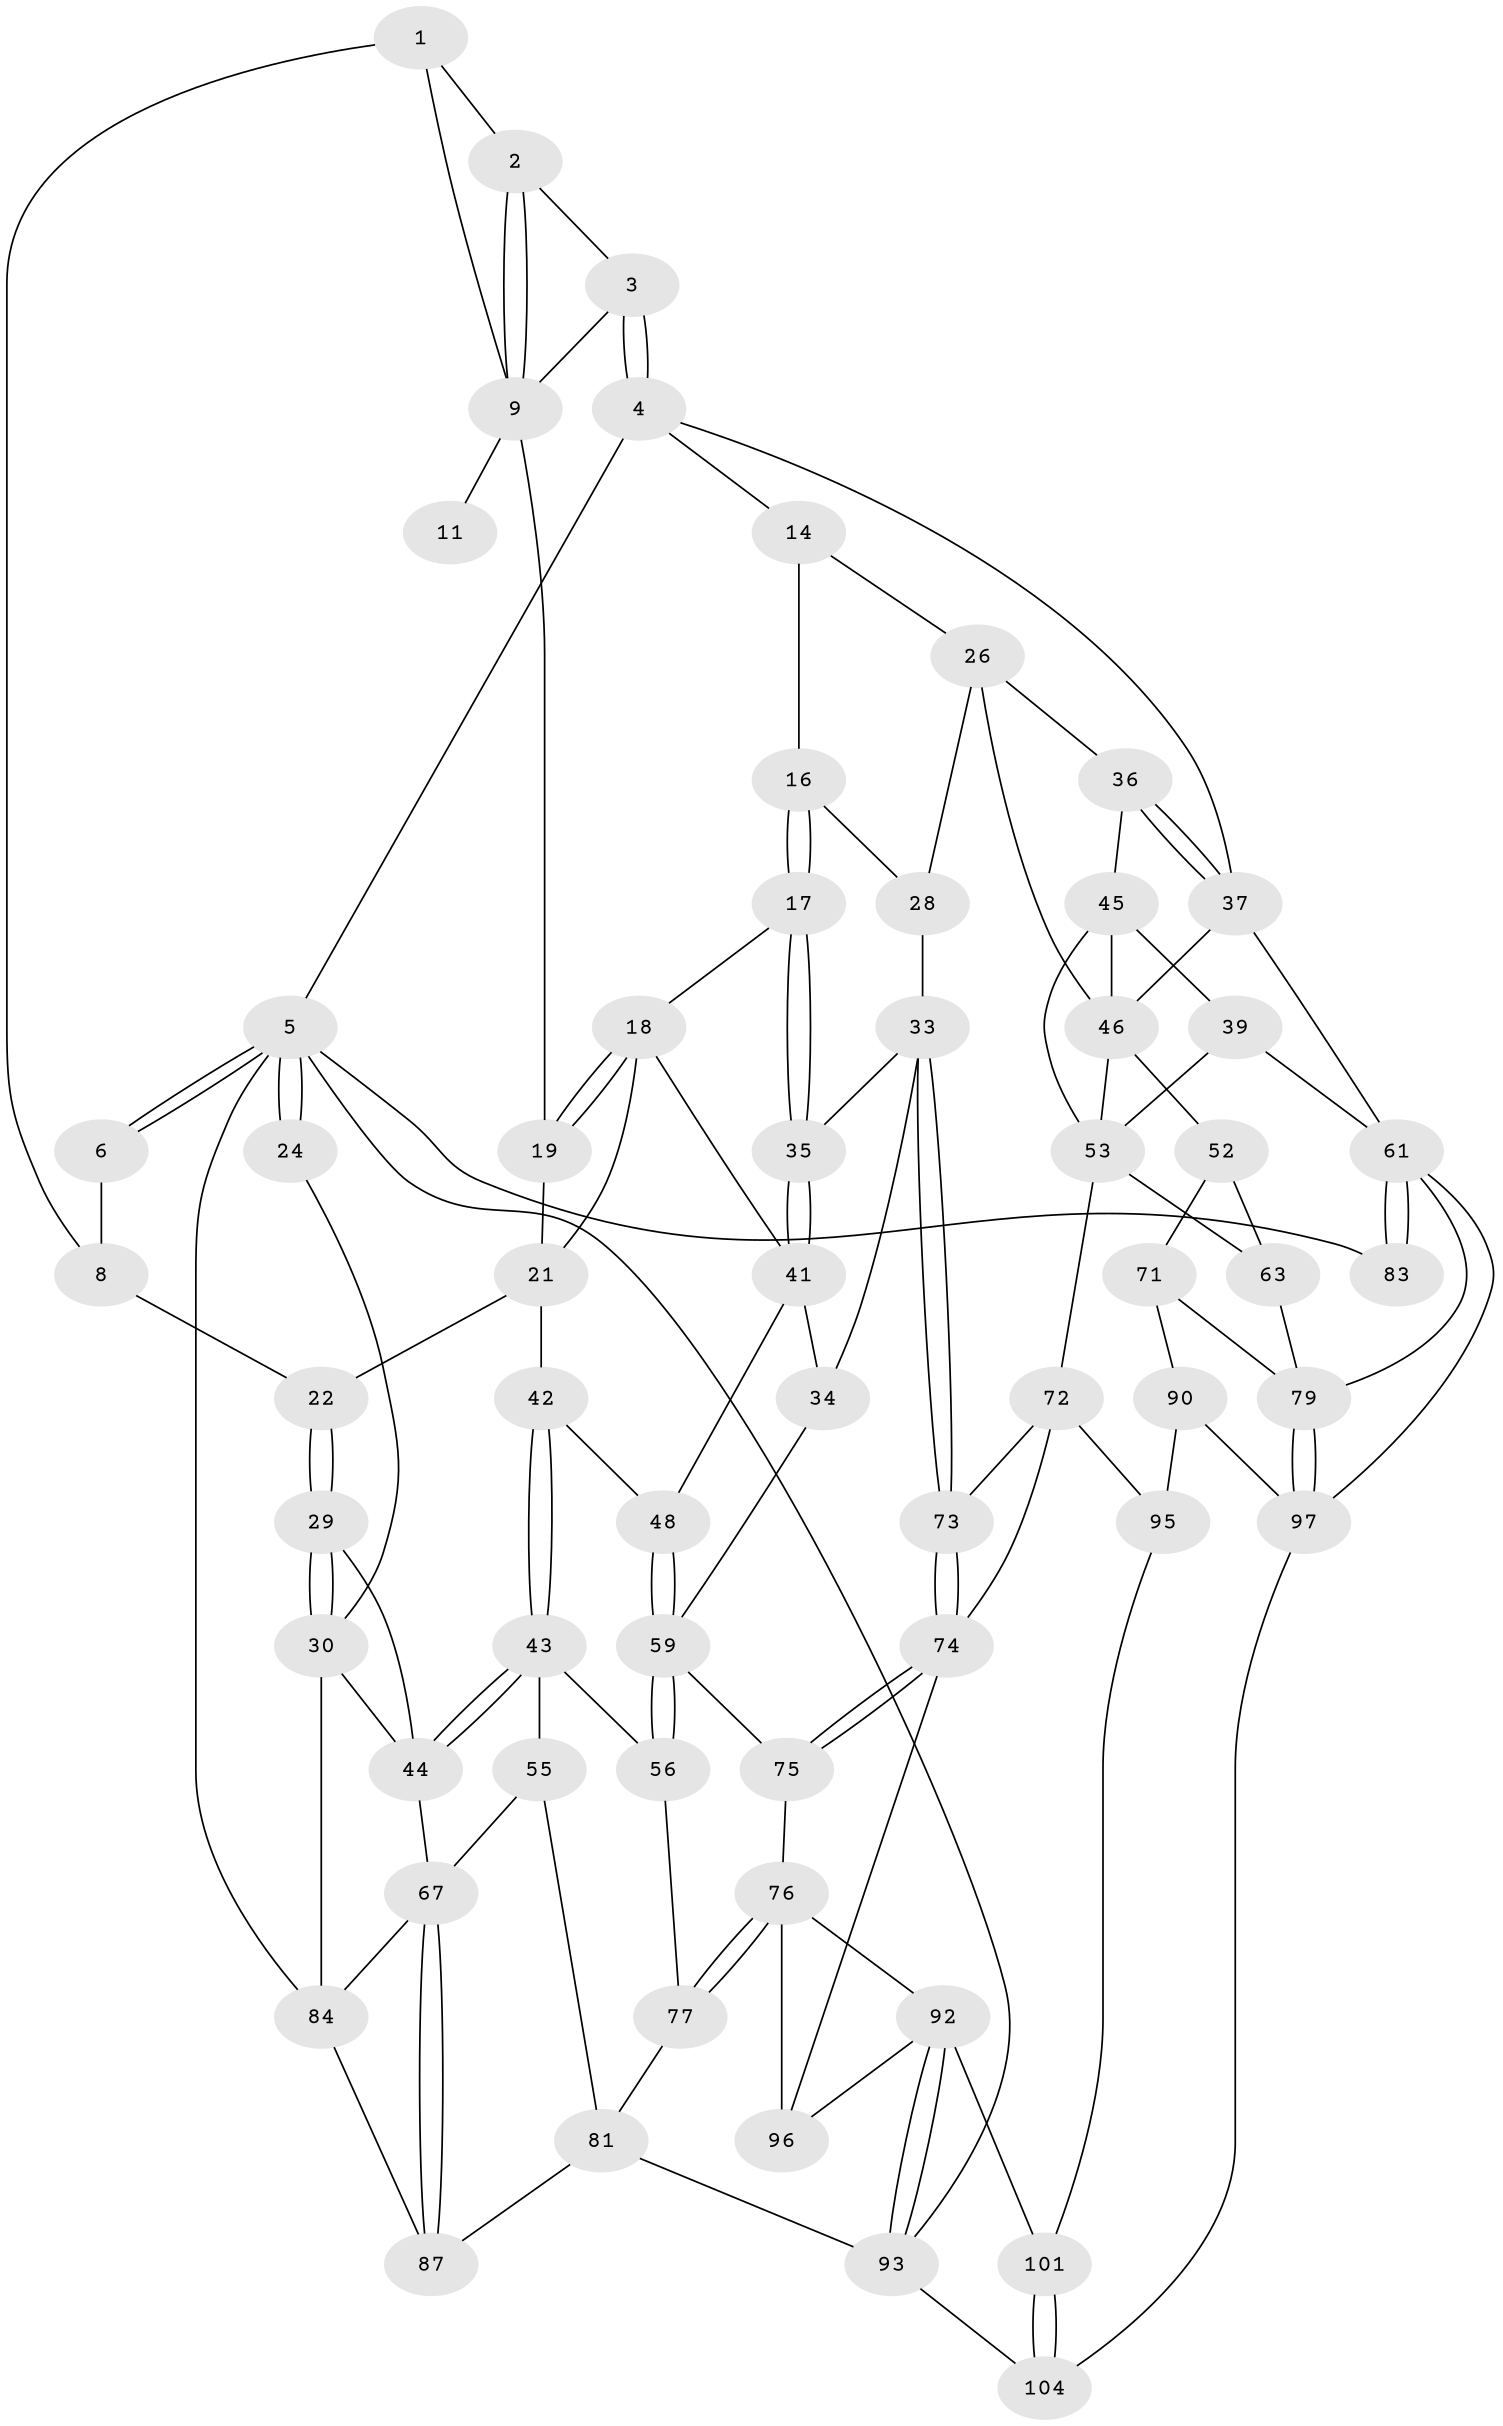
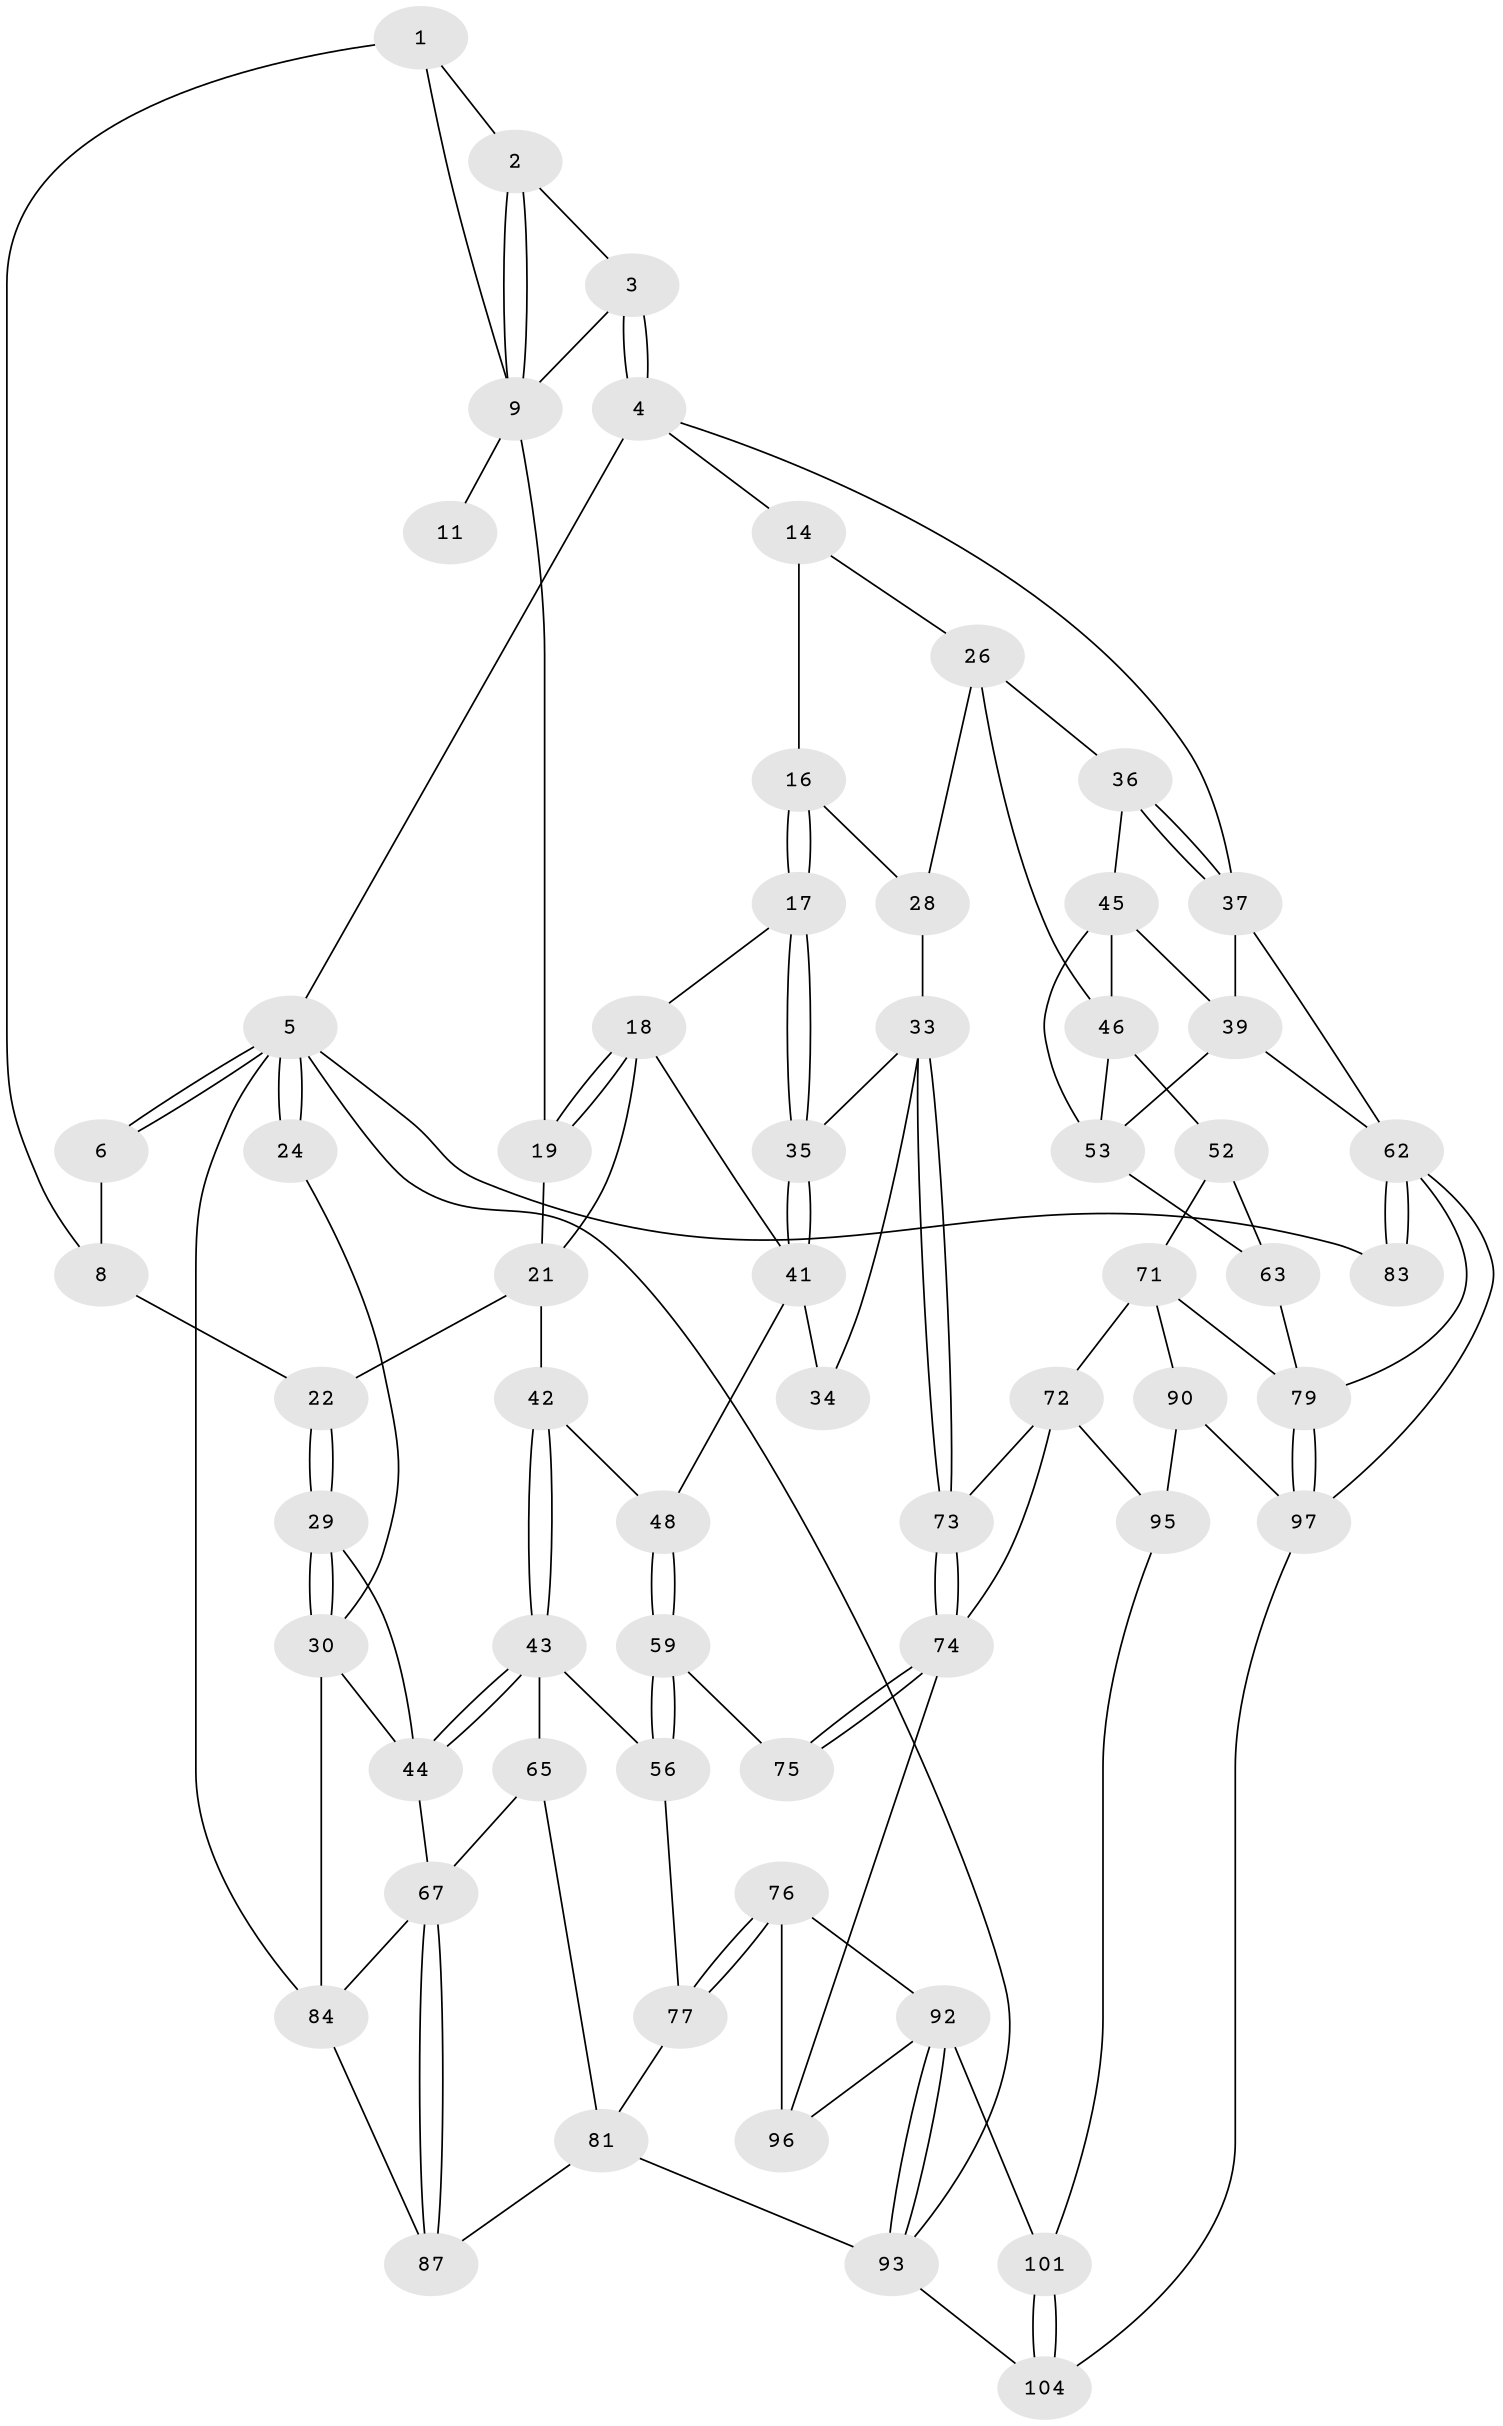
edge "37" -- "46": now "37" -- "39"
node "61": label "61" -> "62"
edge "53" -- "72": now "71" -- "72"
edge "34" -- "59": removed
node "55": label "55" -> "65"
edge "75" -- "76": removed
